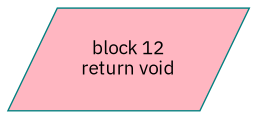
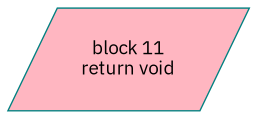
node "block 12 return void": label "block 12 return void" -> "block 11 return void"
